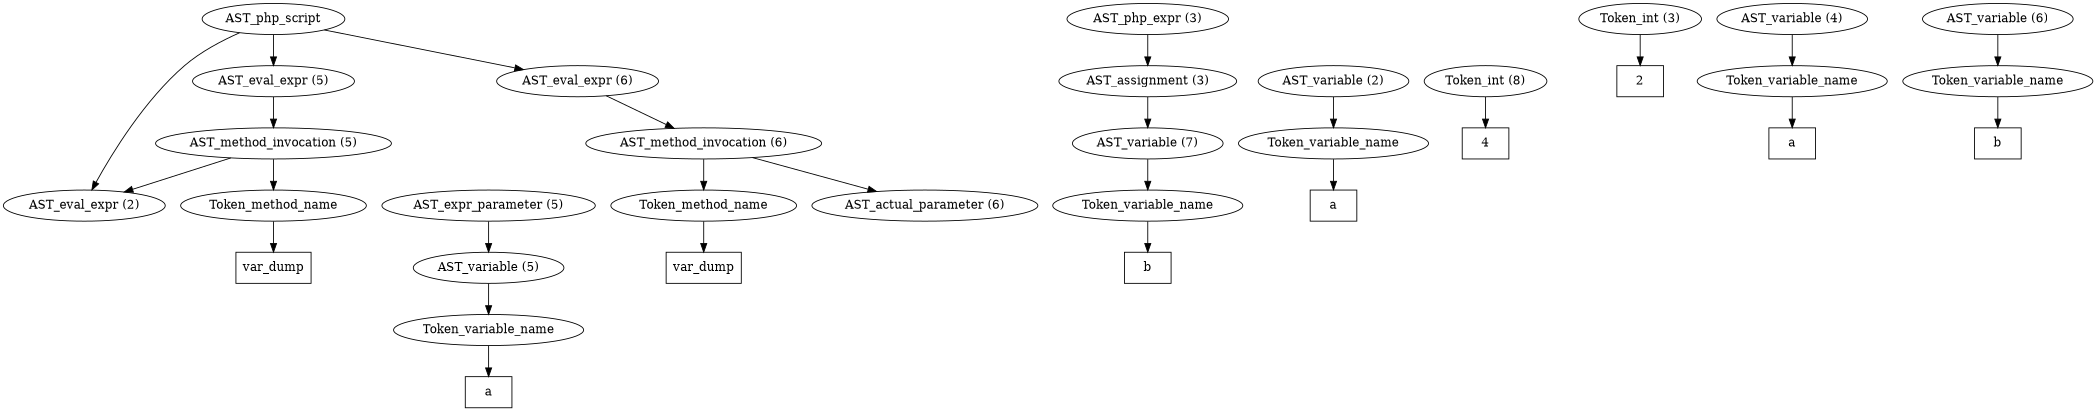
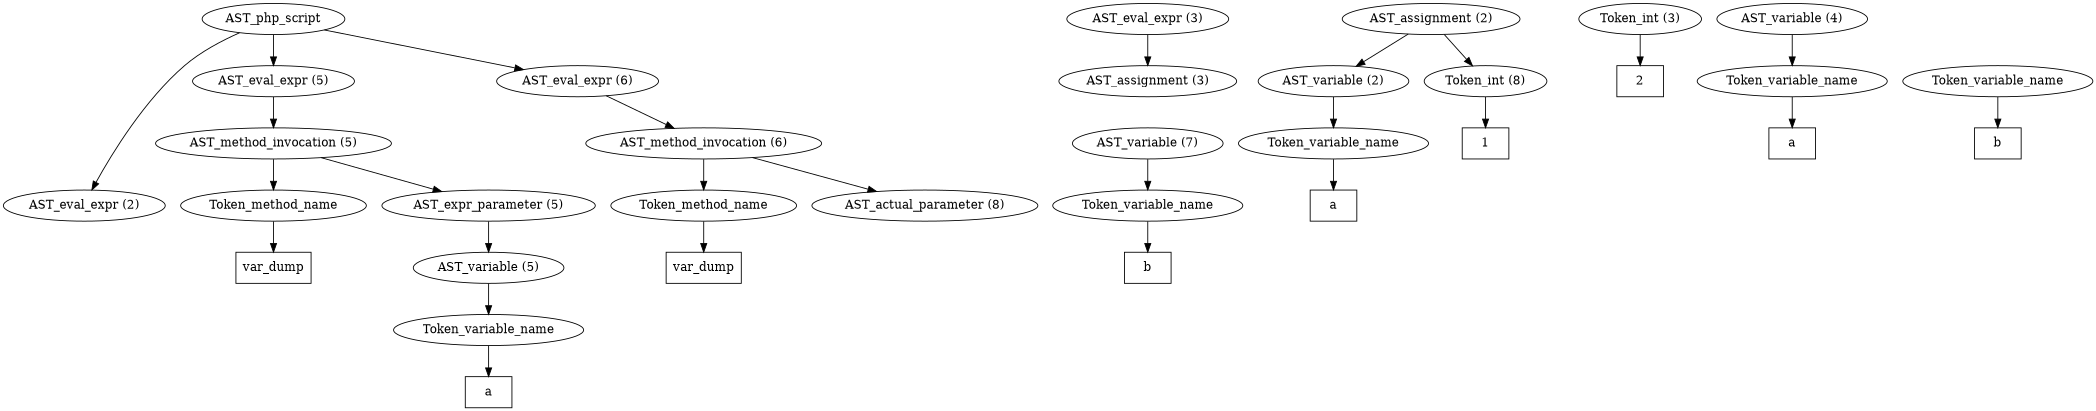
node "AST_php_expr (3)": label "AST_php_expr (3)" -> "AST_eval_expr (3)"
node "AST_assignment (2)": added
node "AST_variable (6)": removed
edge "AST_assignment (3)" -> "AST_variable (7)": removed
node "4": label "4" -> "1"
edge "AST_method_invocation (5)" -> "AST_eval_expr (2)": now "AST_method_invocation (5)" -> "AST_expr_parameter (5)"
node "AST_actual_parameter (6)": label "AST_actual_parameter (6)" -> "AST_actual_parameter (8)"
